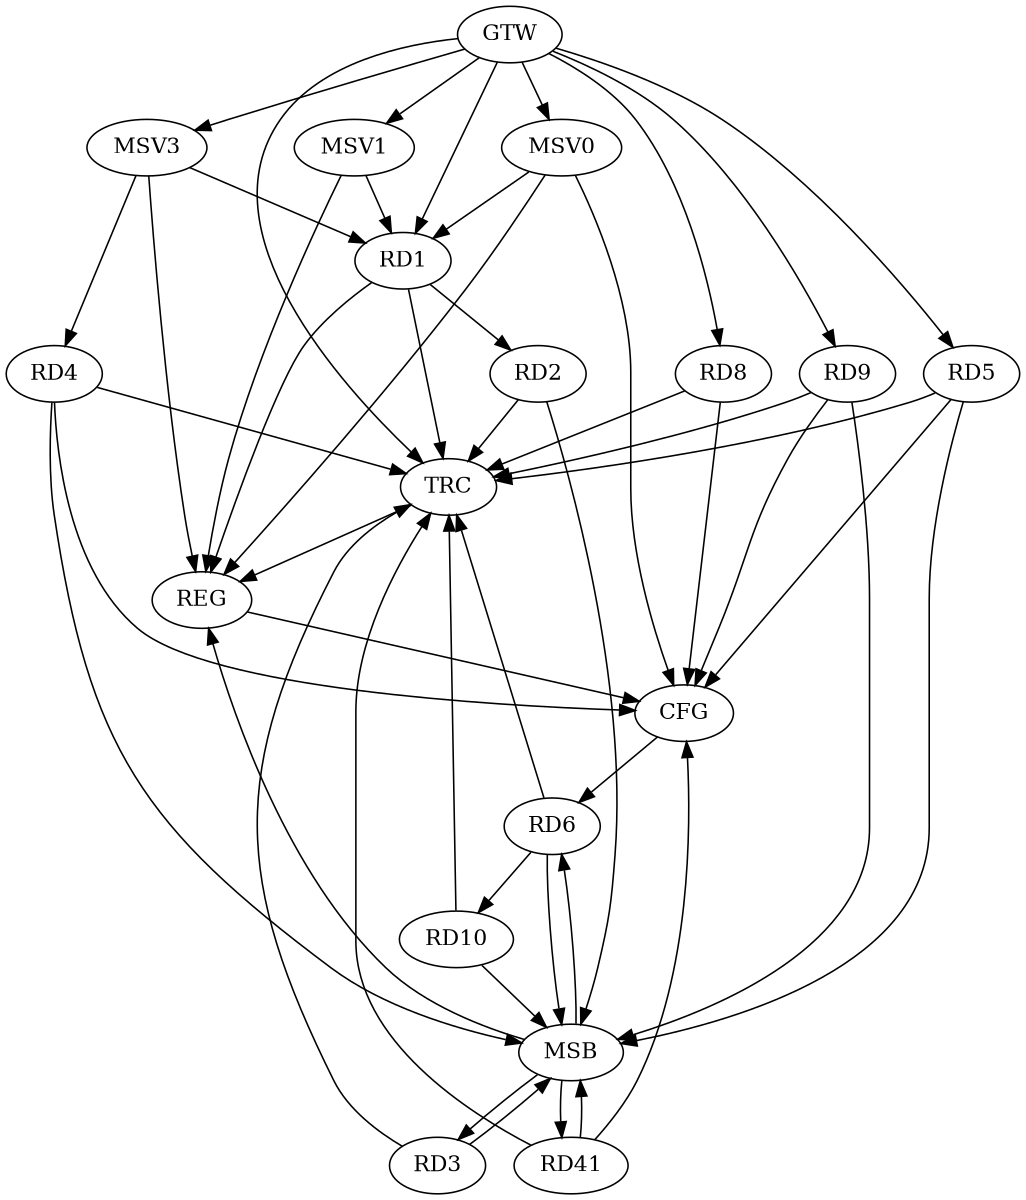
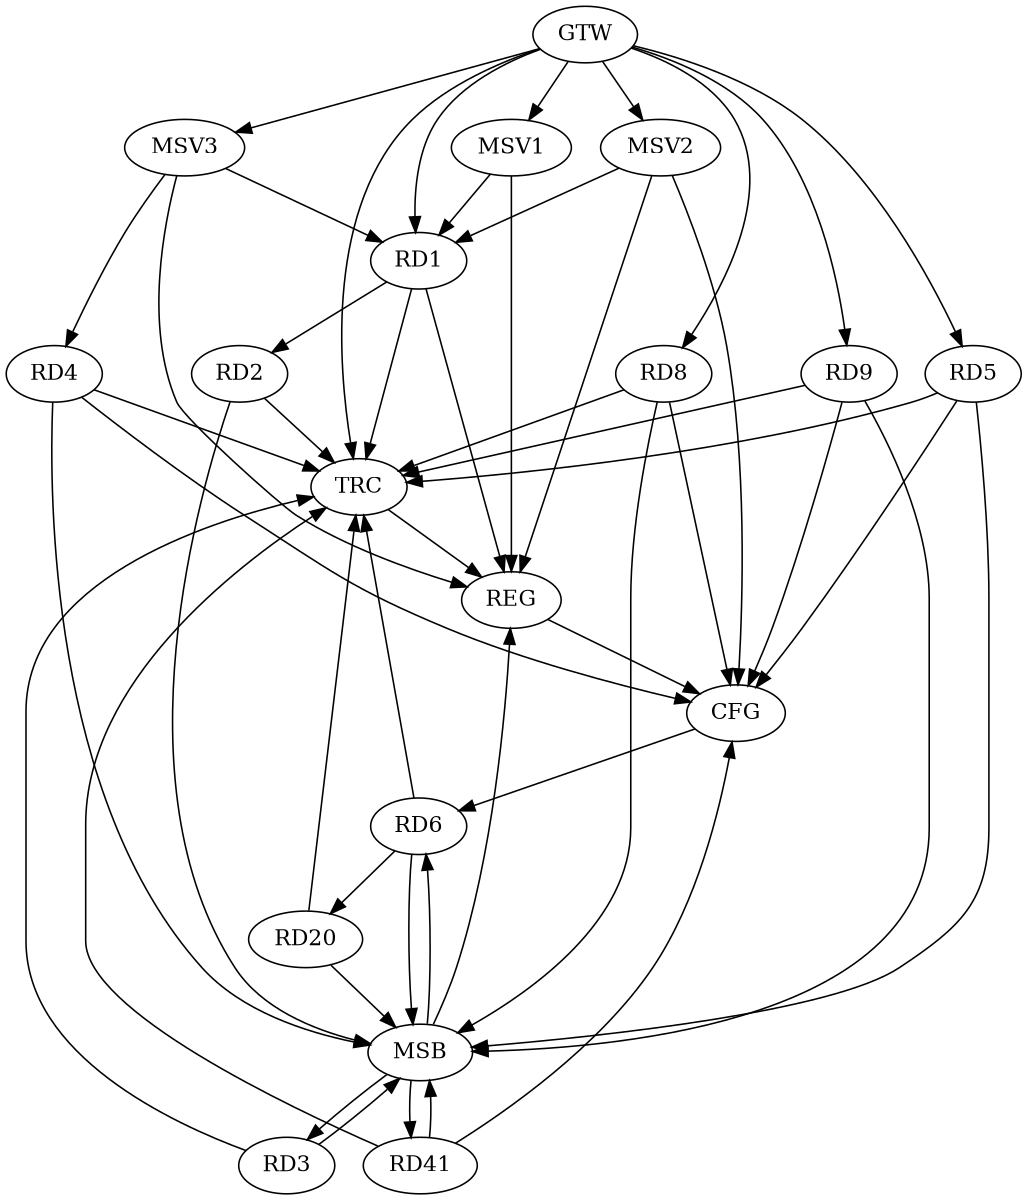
node "MSV0": label "MSV0" -> "MSV2"
edge "RD8" -> "MSB": added
node "RD10": label "RD10" -> "RD20"
